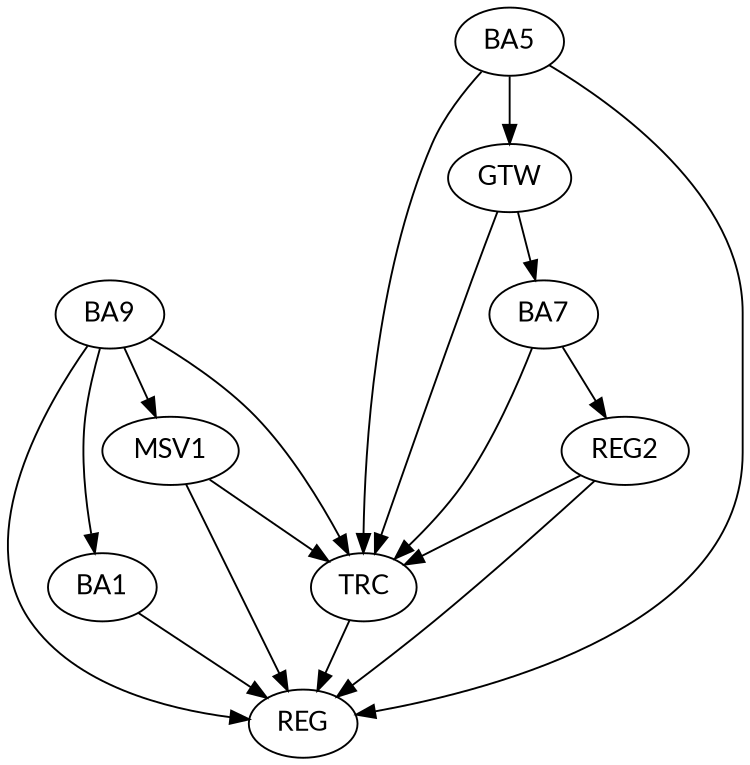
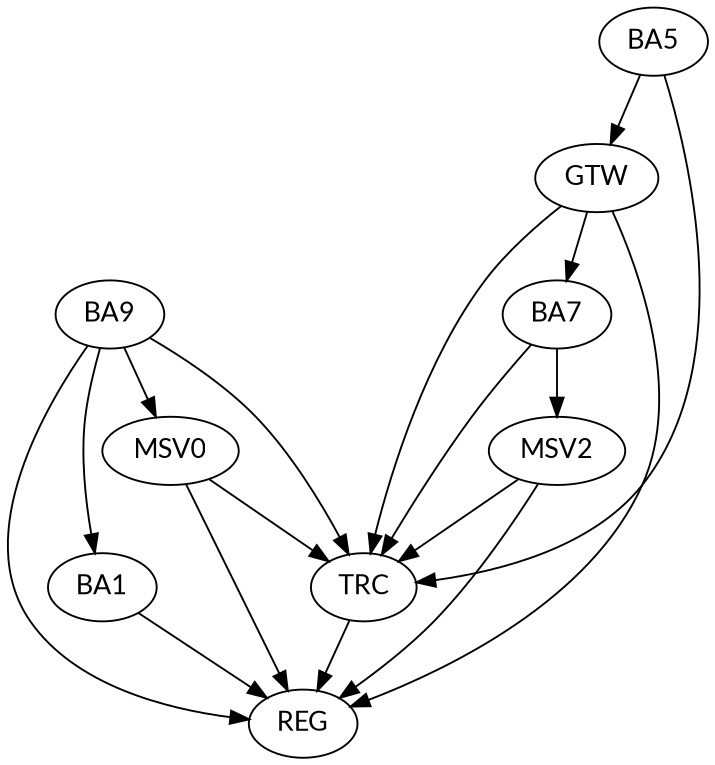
node "MSV1": label "MSV1" -> "MSV0"
node "REG2": label "REG2" -> "MSV2"
edge "BA5" -> "REG": now "GTW" -> "REG"
